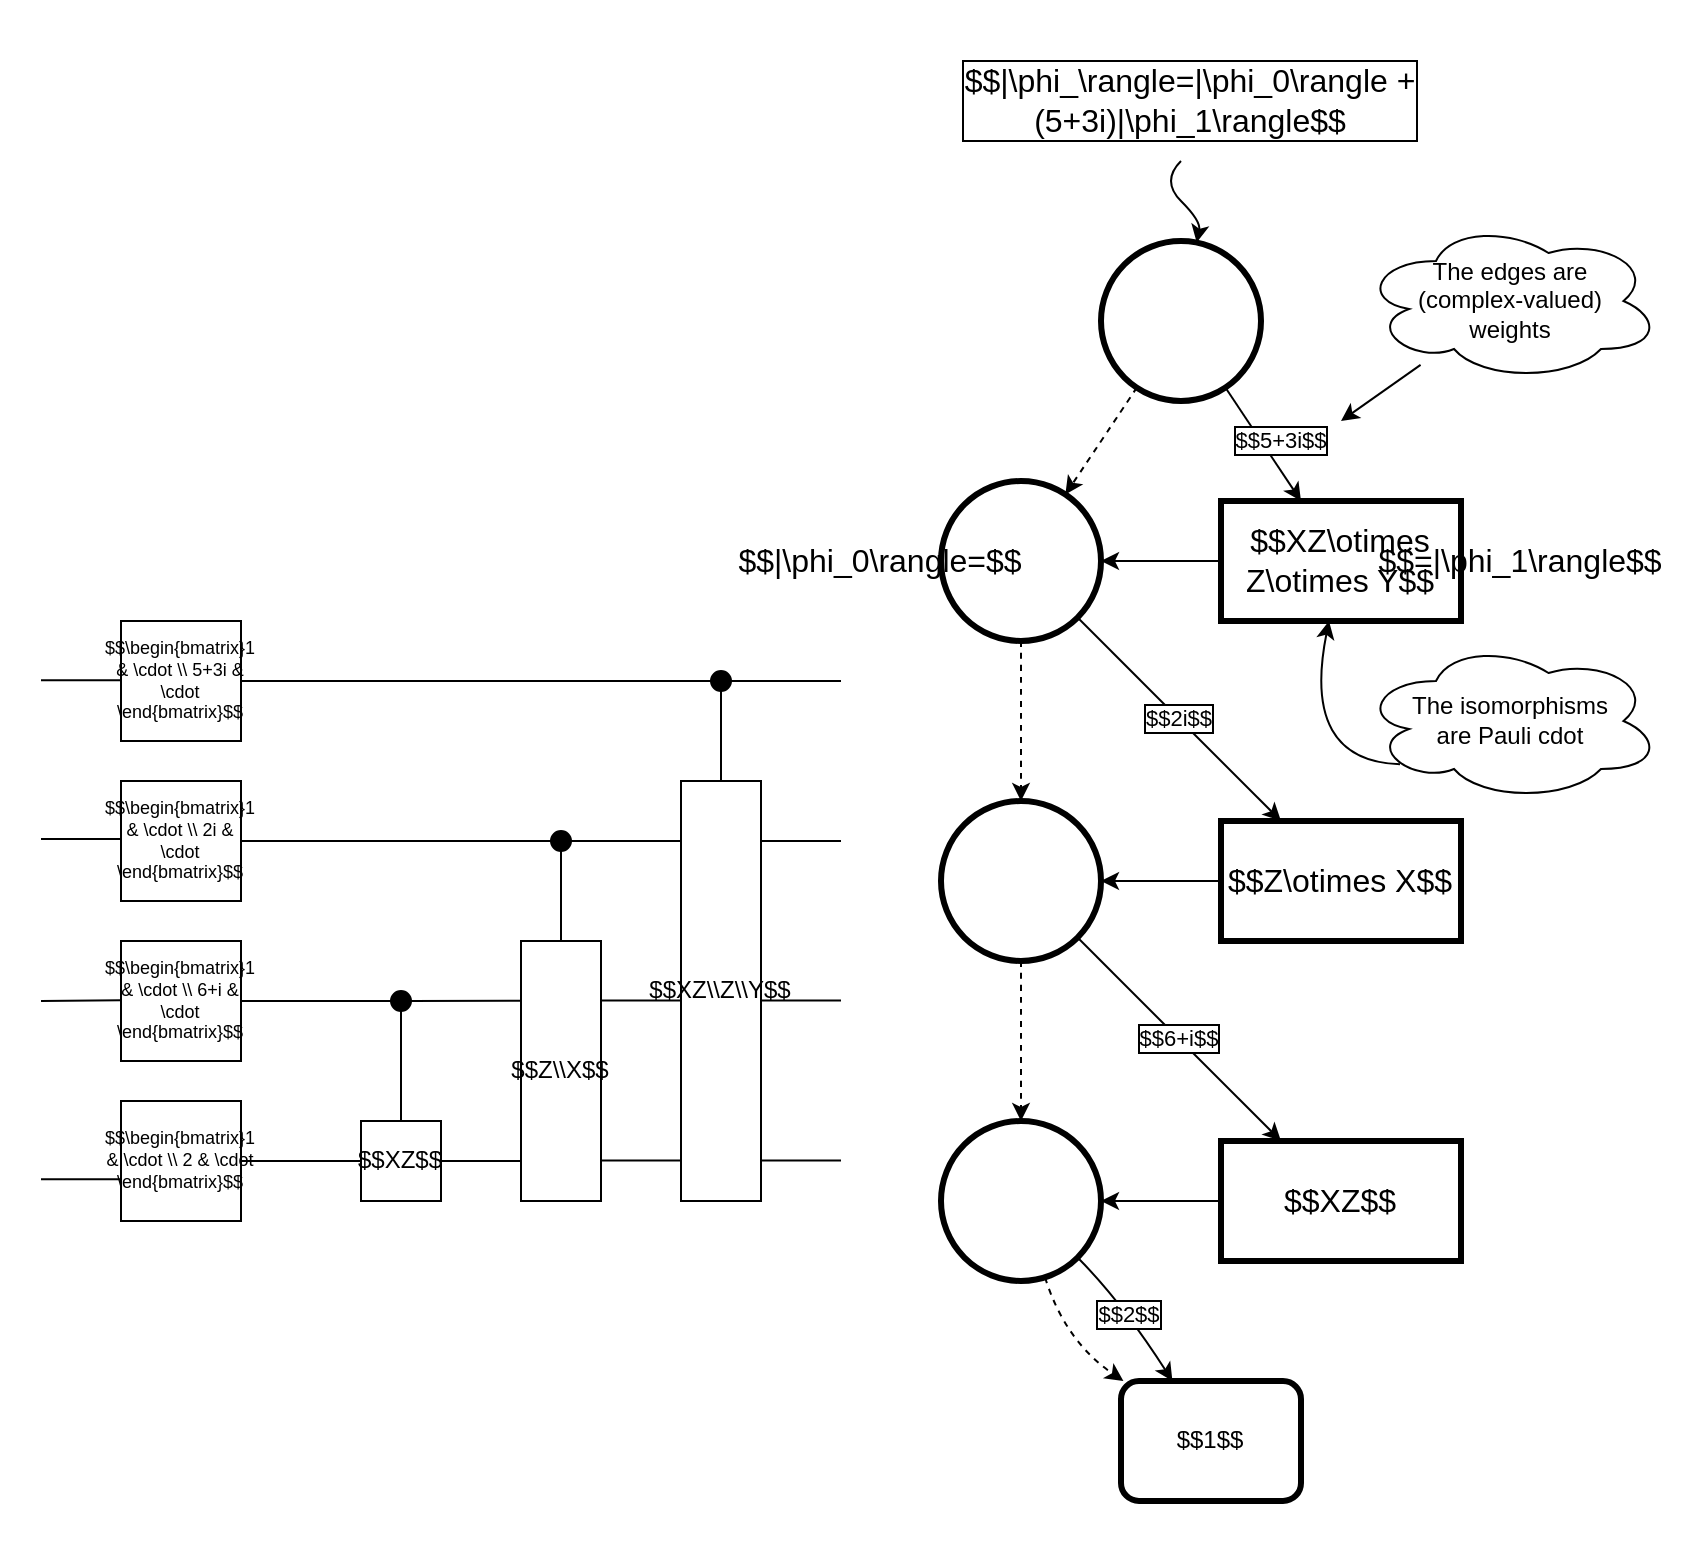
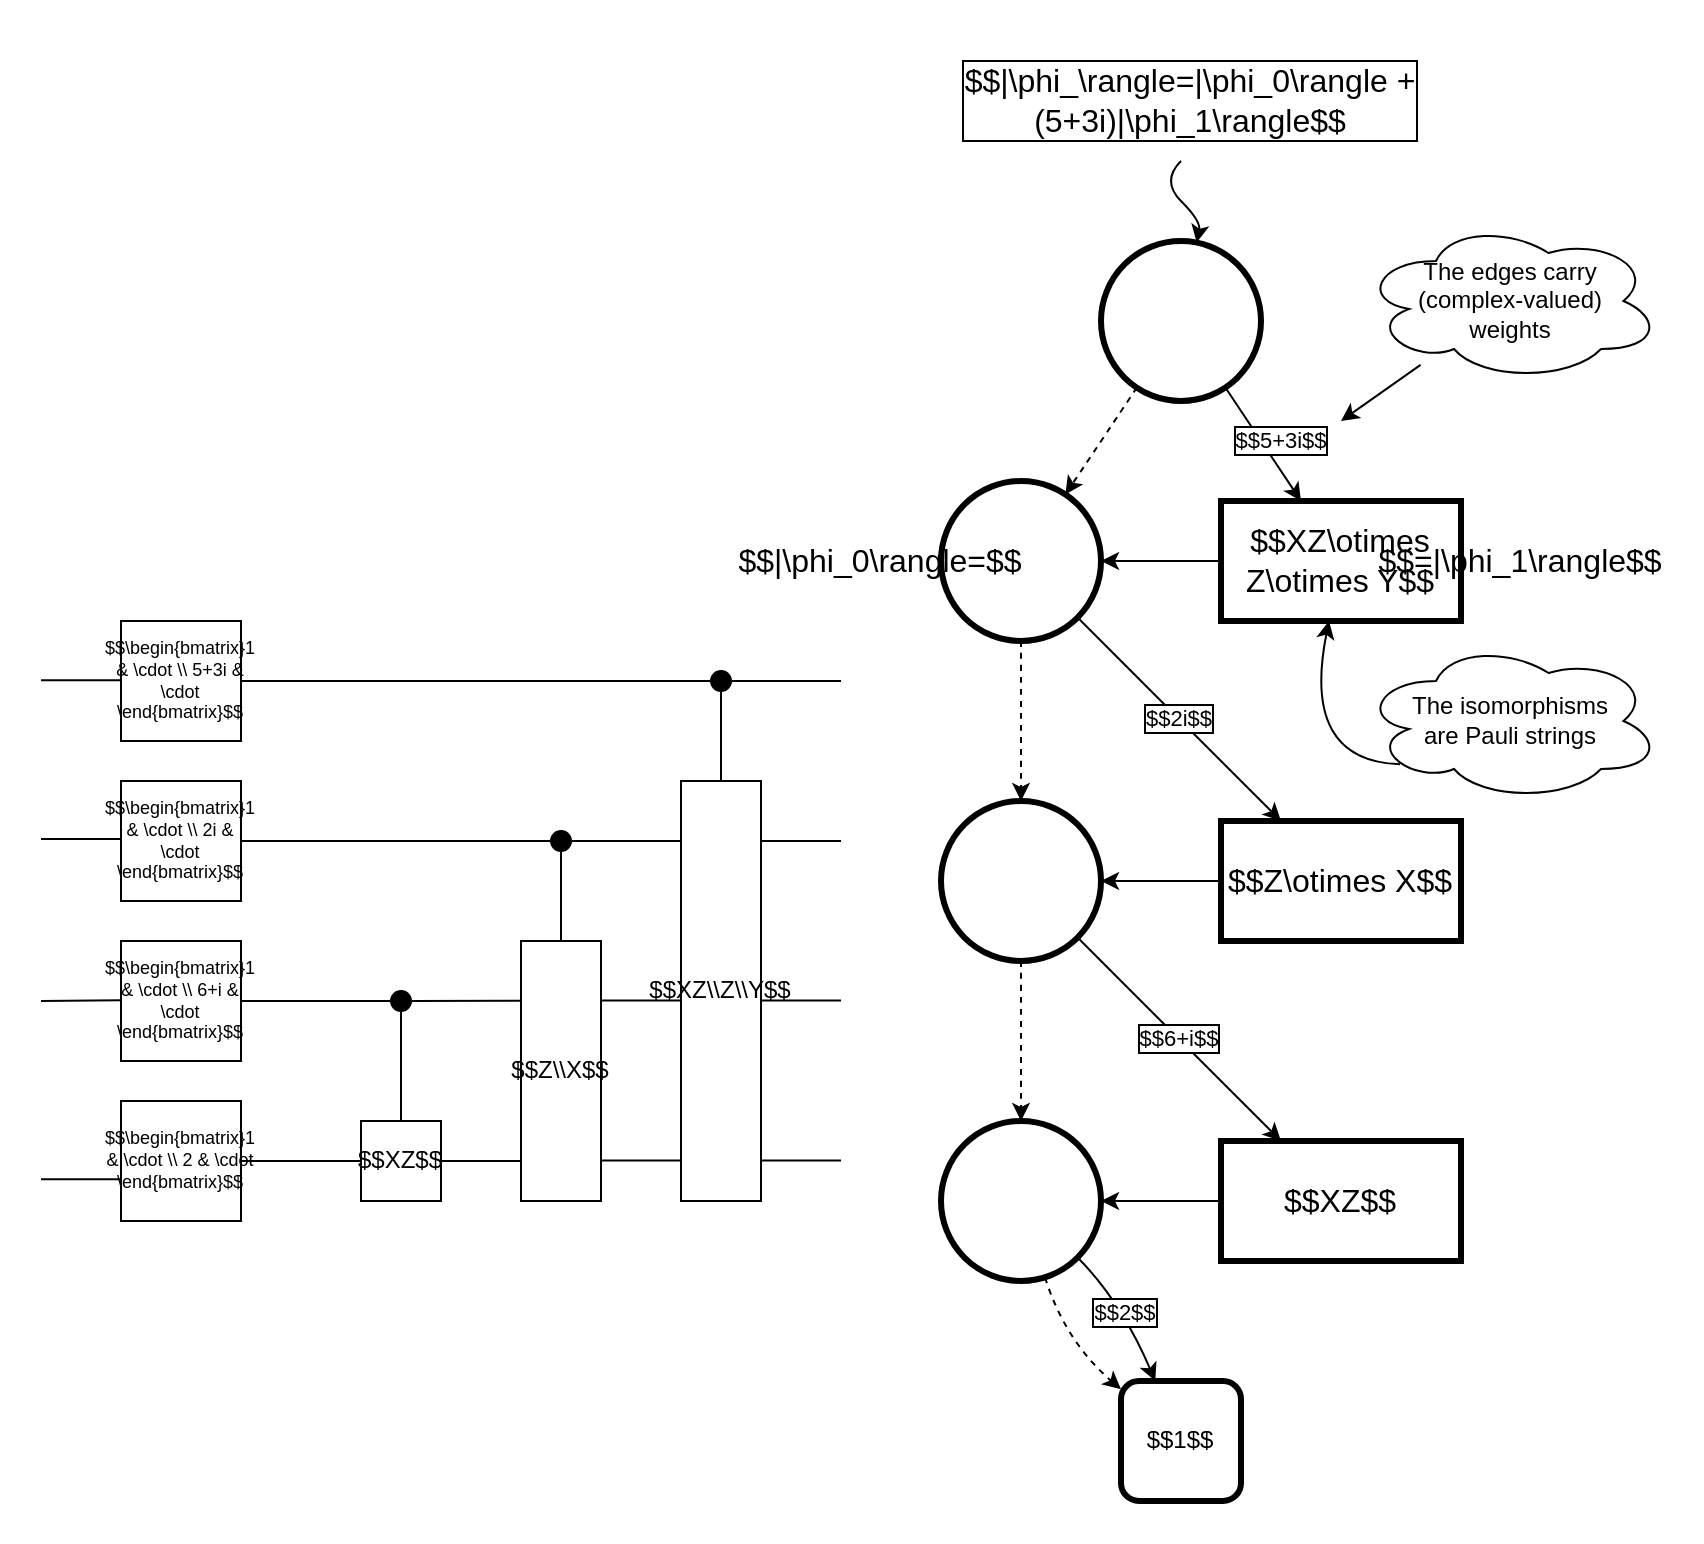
node "The edges are (complex-valued) weights": label "The edges are (complex-valued) weights" -> "The edges carry (complex-valued) weights"
node "The isomorphisms are Pauli cdot": label "The isomorphisms are Pauli cdot" -> "The isomorphisms are Pauli strings"
node "$$1$$": size 180x120 -> 120x120
